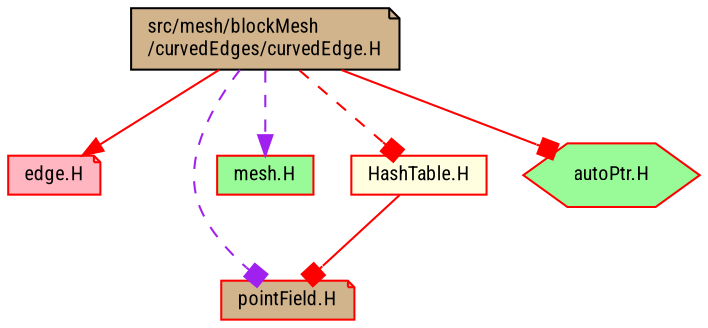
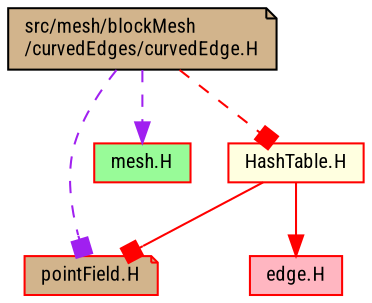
edge "src/mesh/blockMesh /curvedEdges/curvedEdge.H" -> "edge.H": now "HashTable.H" -> "edge.H"
node "edge.H": shape note -> box
node "autoPtr.H": removed
